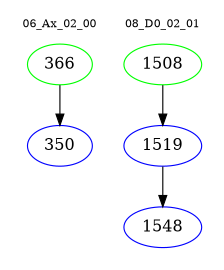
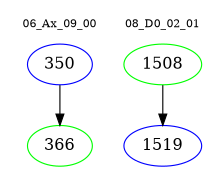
cluster "06_Ax_02_00": label "06_Ax_02_00" -> "06_Ax_09_00"
edge "366" -> "350": reversed
node "1548": removed
